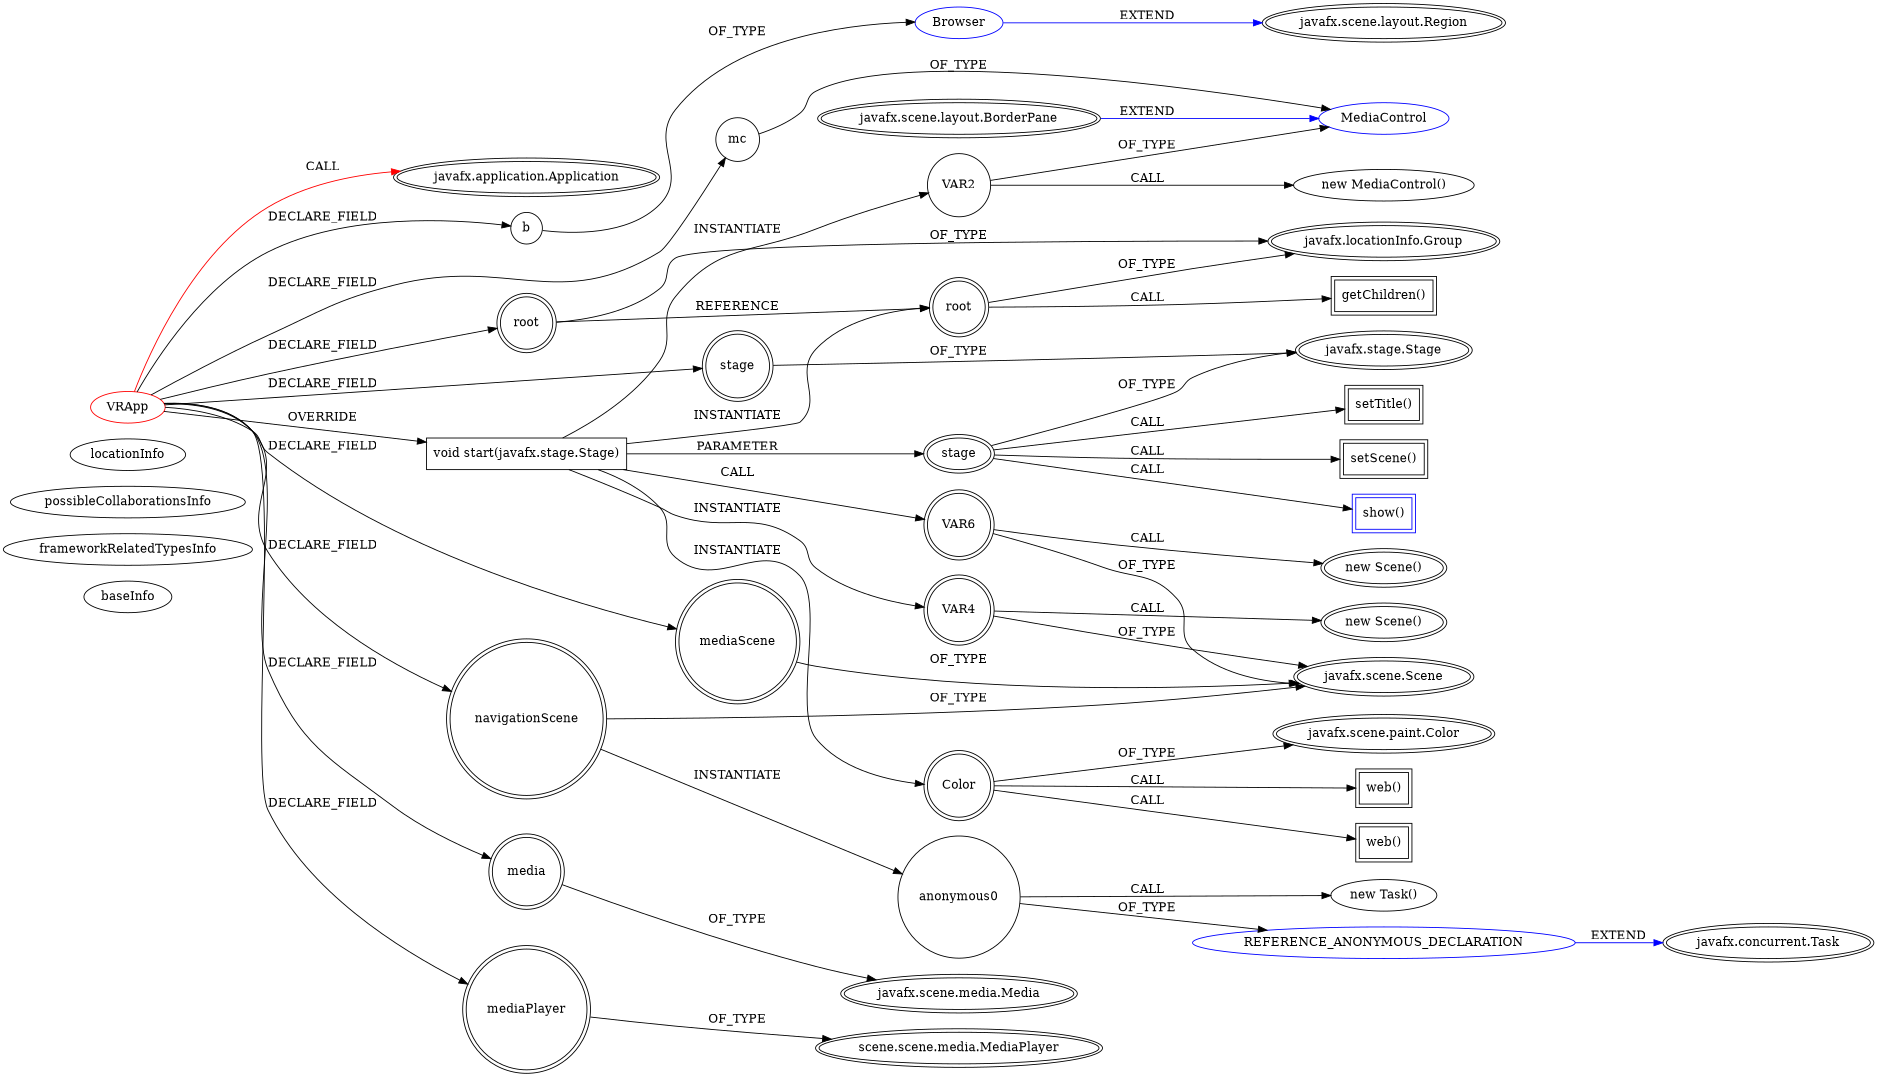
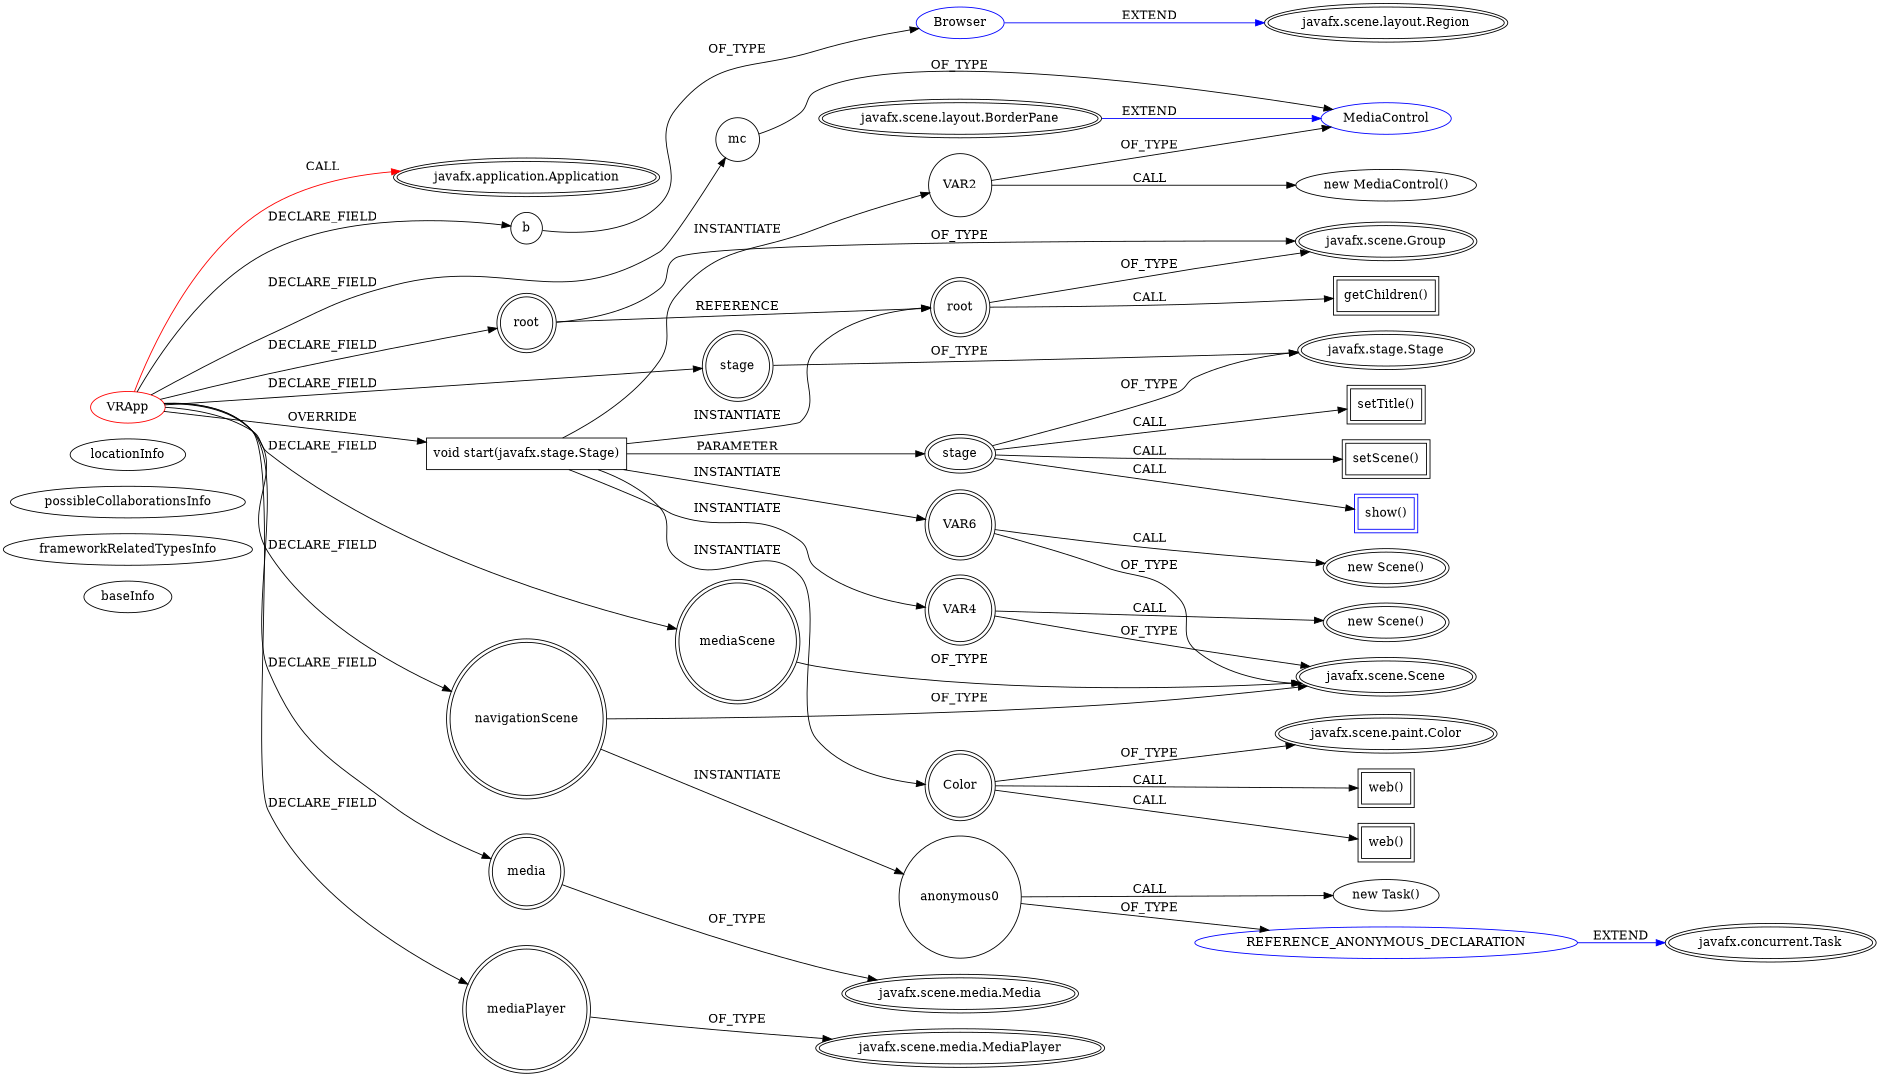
node "javafx.locationInfo.Group": label "javafx.locationInfo.Group" -> "javafx.scene.Group"
edge "void start(javafx.stage.Stage)" -> "VAR6": label "CALL" -> "INSTANTIATE"
node "scene.scene.media.MediaPlayer": label "scene.scene.media.MediaPlayer" -> "javafx.scene.media.MediaPlayer"
